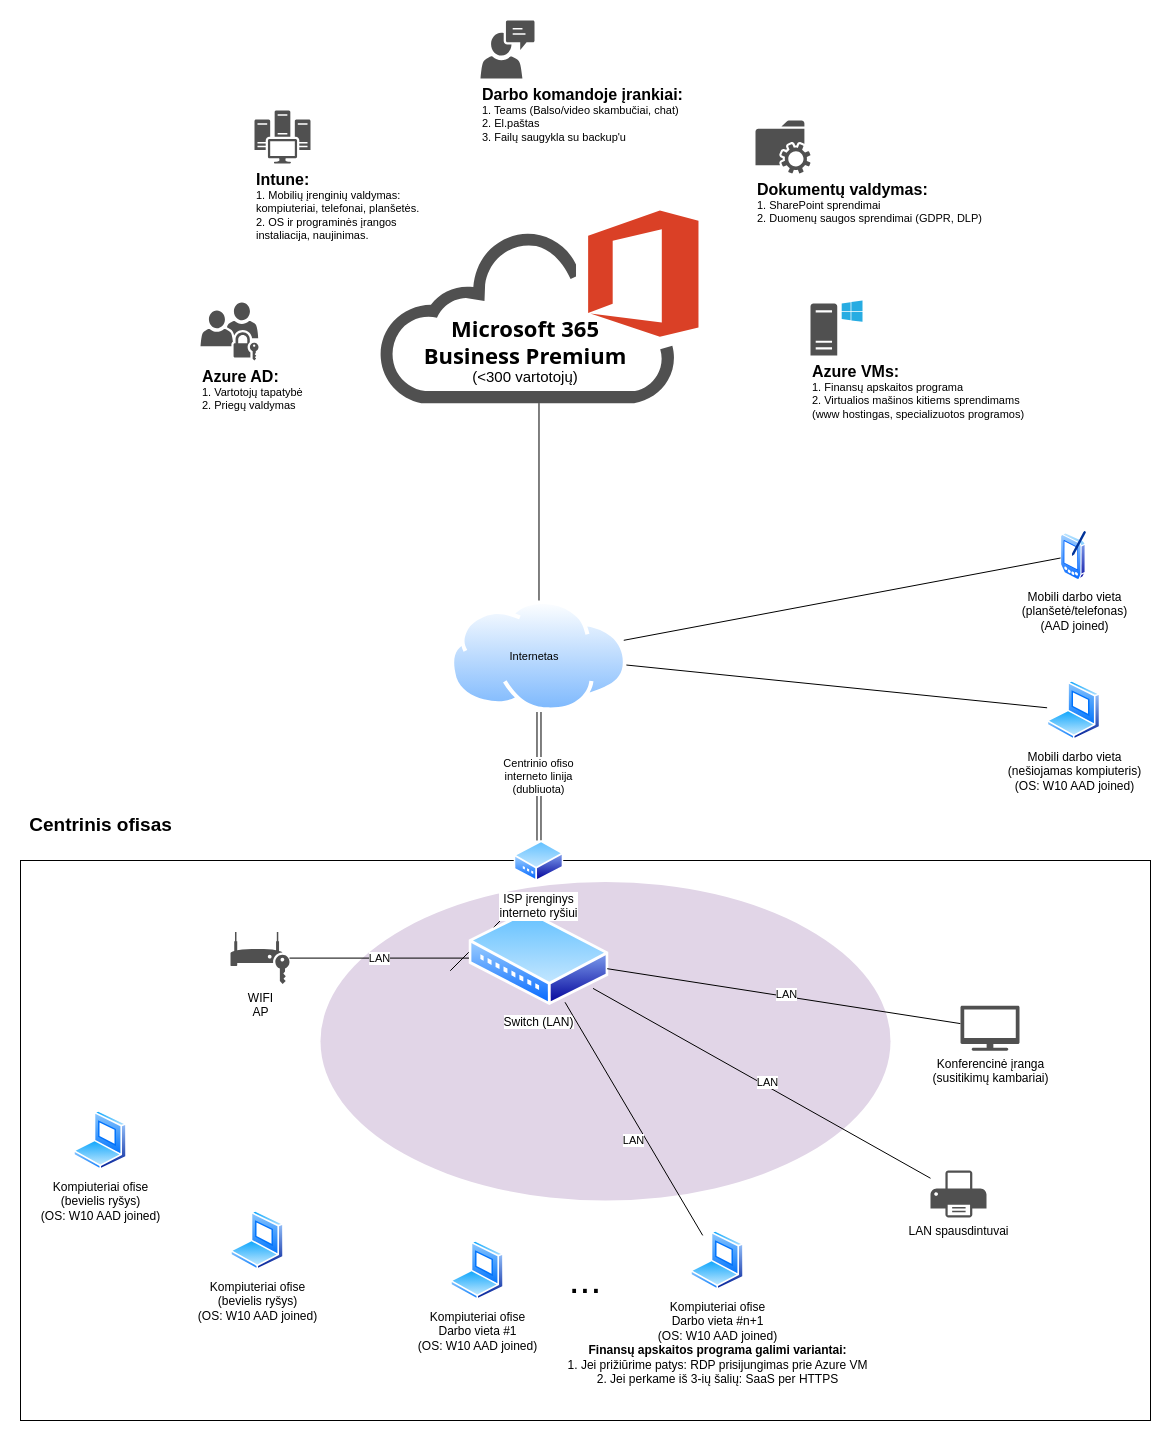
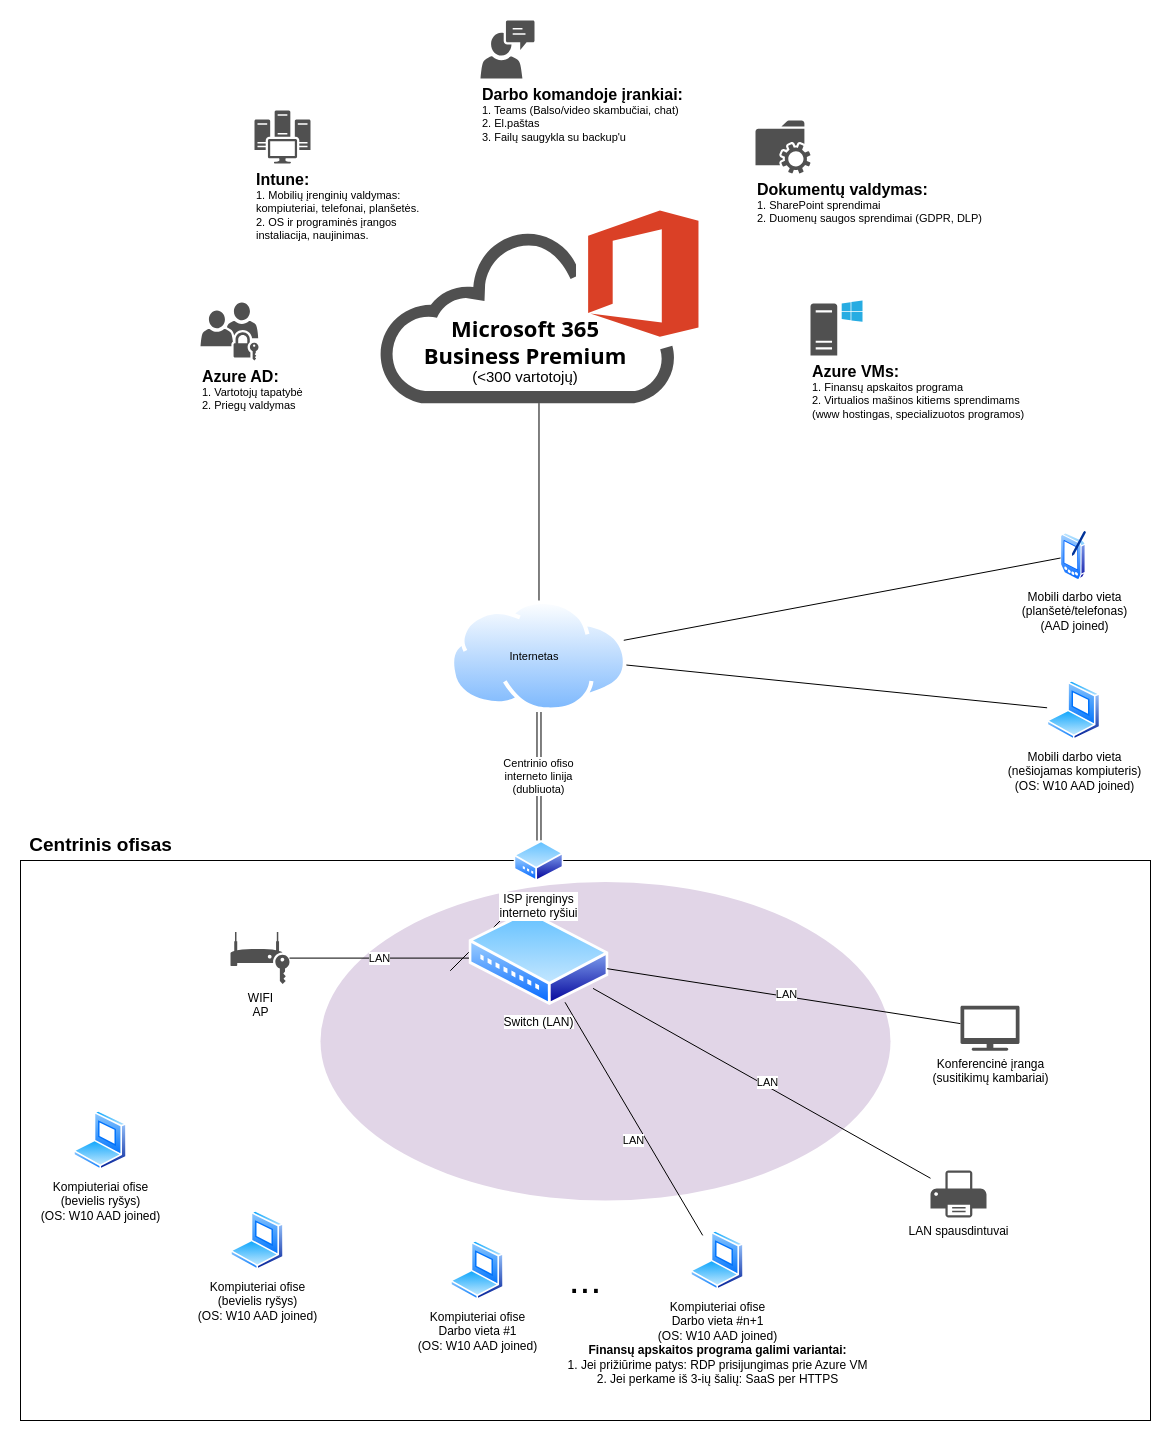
node "Centrinis ofisas": moved (101, 826) -> (101, 846)
